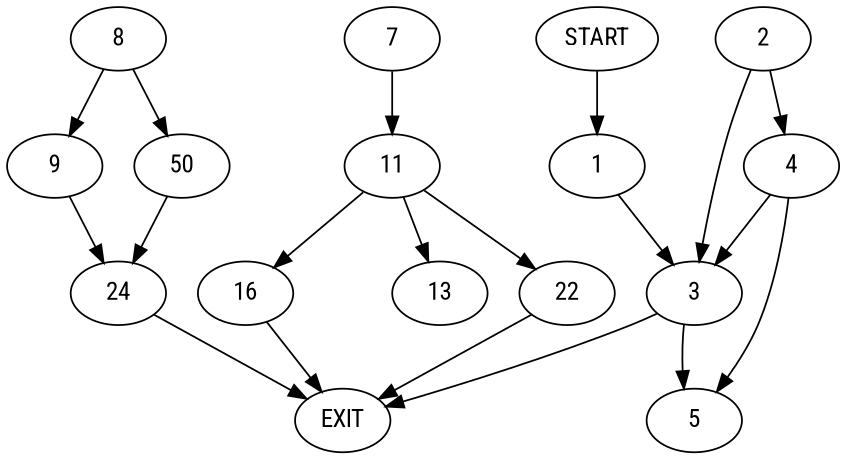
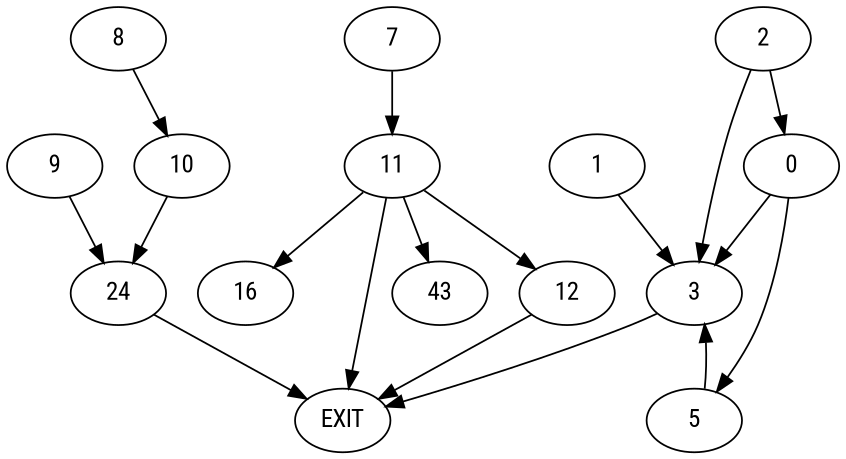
node "START": removed
edge "8" -> "9": removed
node "50": label "50" -> "10"
node "4": label "4" -> "0"
node "13": label "13" -> "43"
node "22": label "22" -> "12"
edge "3" -> "5": reversed
edge "16" -> "EXIT": now "11" -> "EXIT"
